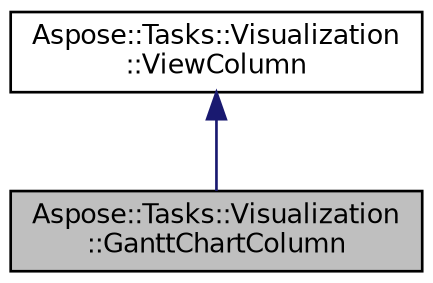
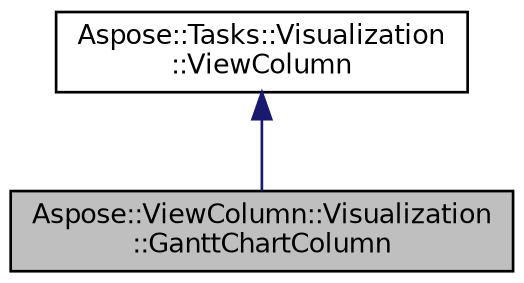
node "Aspose::Tasks::Visualization ::GanttChartColumn": label "Aspose::Tasks::Visualization ::GanttChartColumn" -> "Aspose::ViewColumn::Visualization ::GanttChartColumn"
